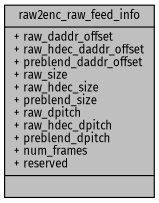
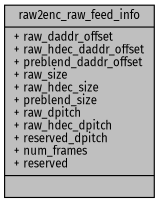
node "raw2enc_raw_feed_info": text "+ preblend_dpitch" -> "+ reserved_dpitch"
